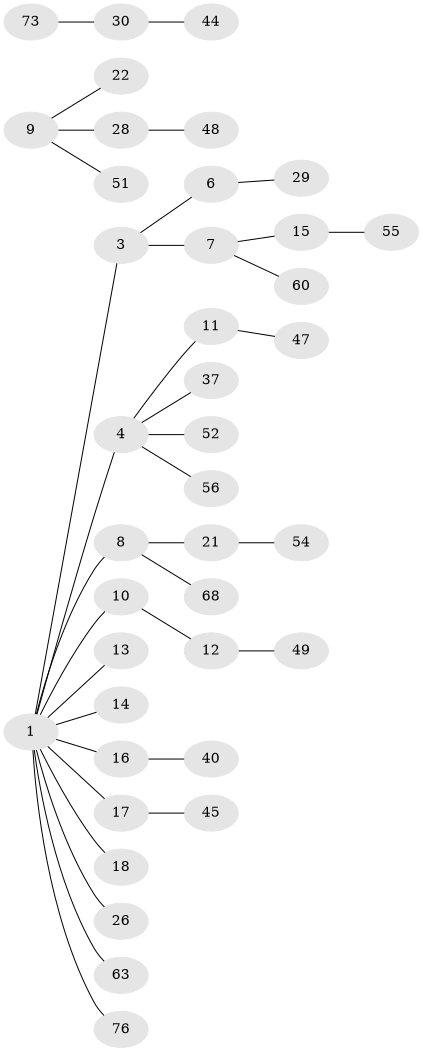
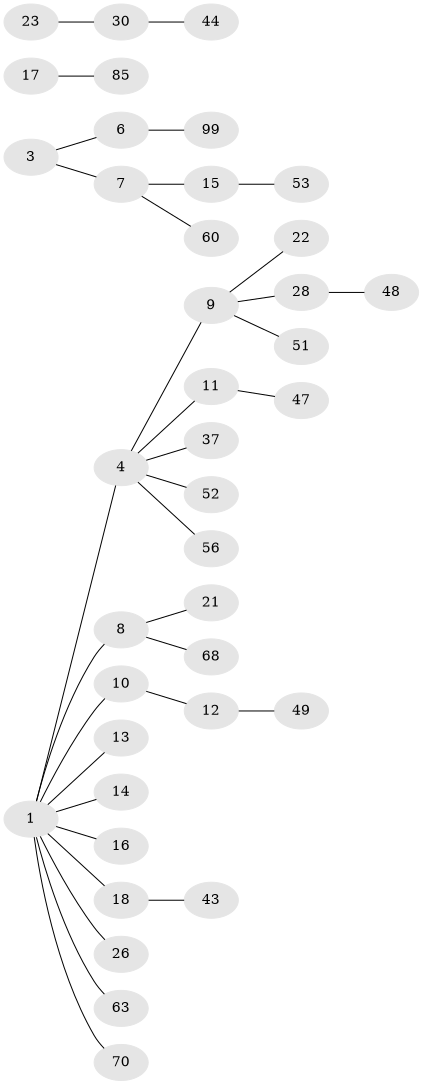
node "73": label "73" -> "23"
node "29": label "29" -> "99"
node "55": label "55" -> "53"
edge "9" -- "4": added
edge "3" -- "1": removed
node "54": removed
node "40": removed
edge "1" -- "17": removed
node "45": label "45" -> "85"
node "43": added
node "76": label "76" -> "70"
